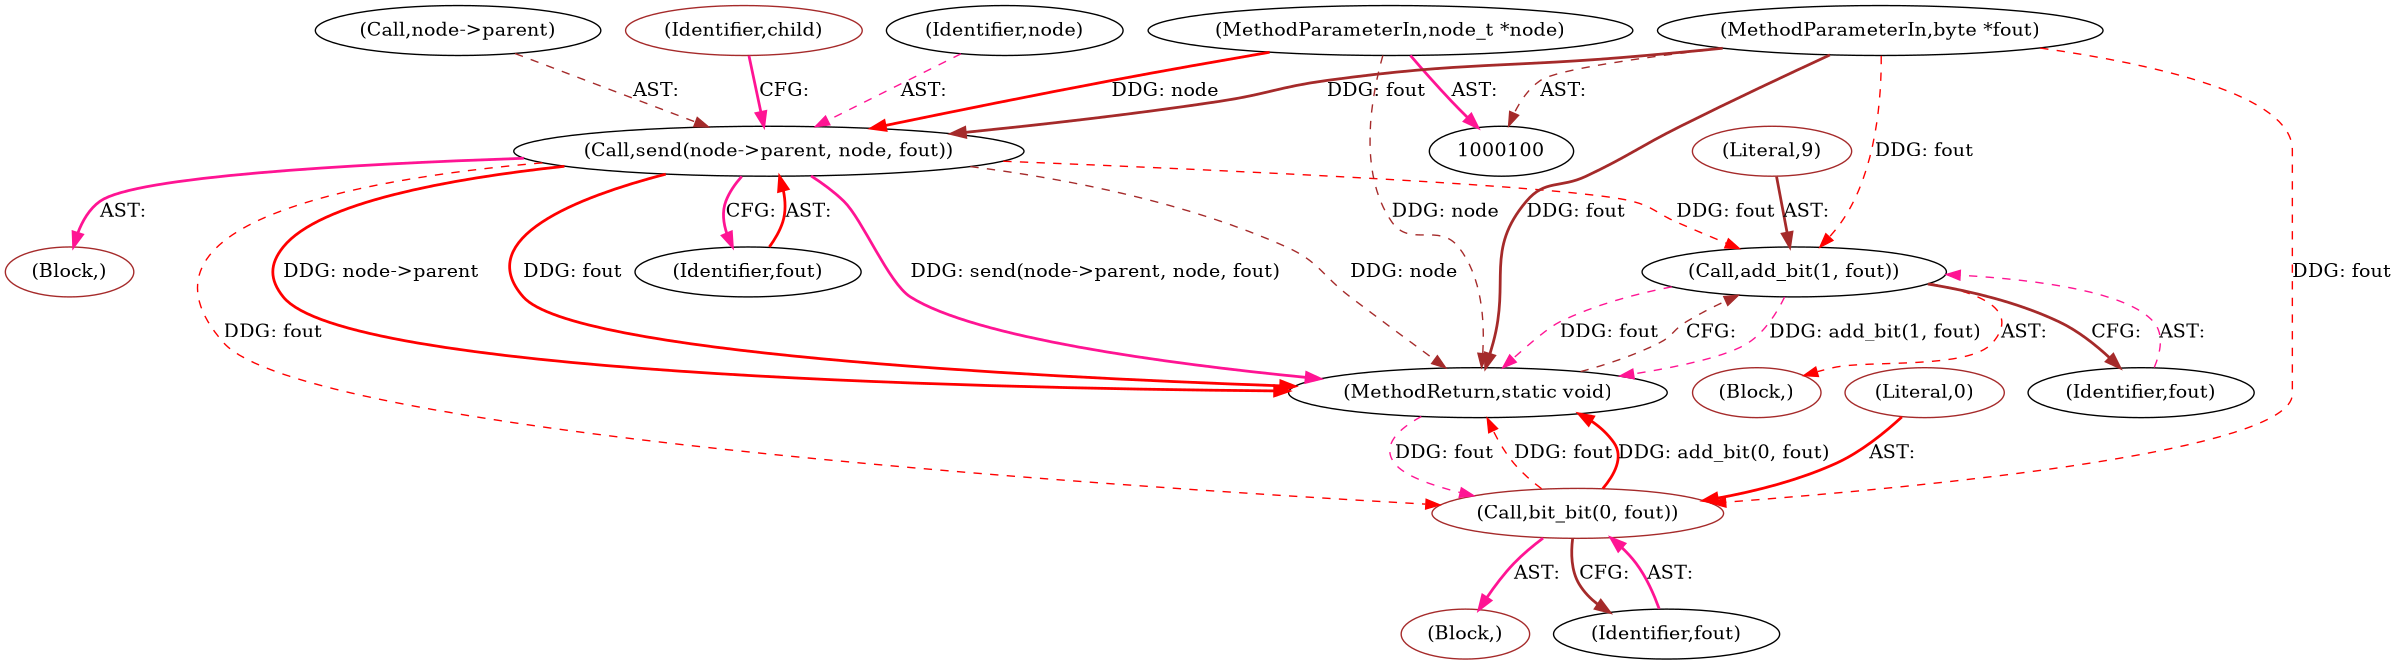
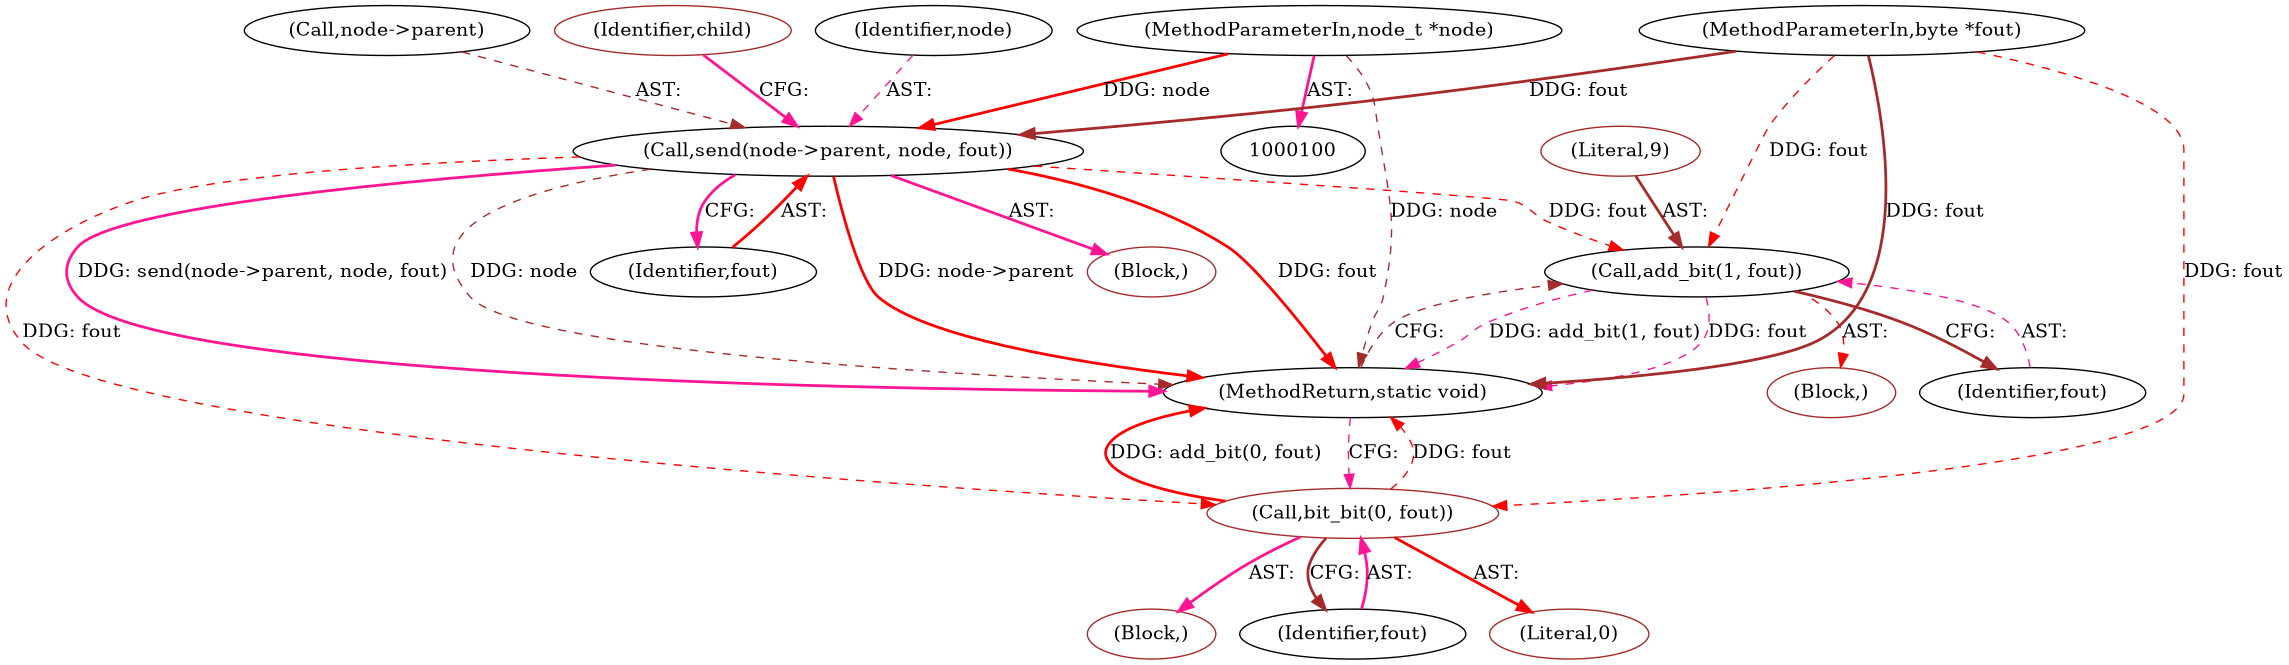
edge "(MethodParameterIn,byte *fout)" -> "1000100": removed, label "AST:"
edge "(MethodReturn,static void)" -> "(Call,bit_bit(0, fout))": label "DDG: fout" -> "CFG: "
edge "(Literal,0)" -> "(Call,bit_bit(0, fout))": reversed
